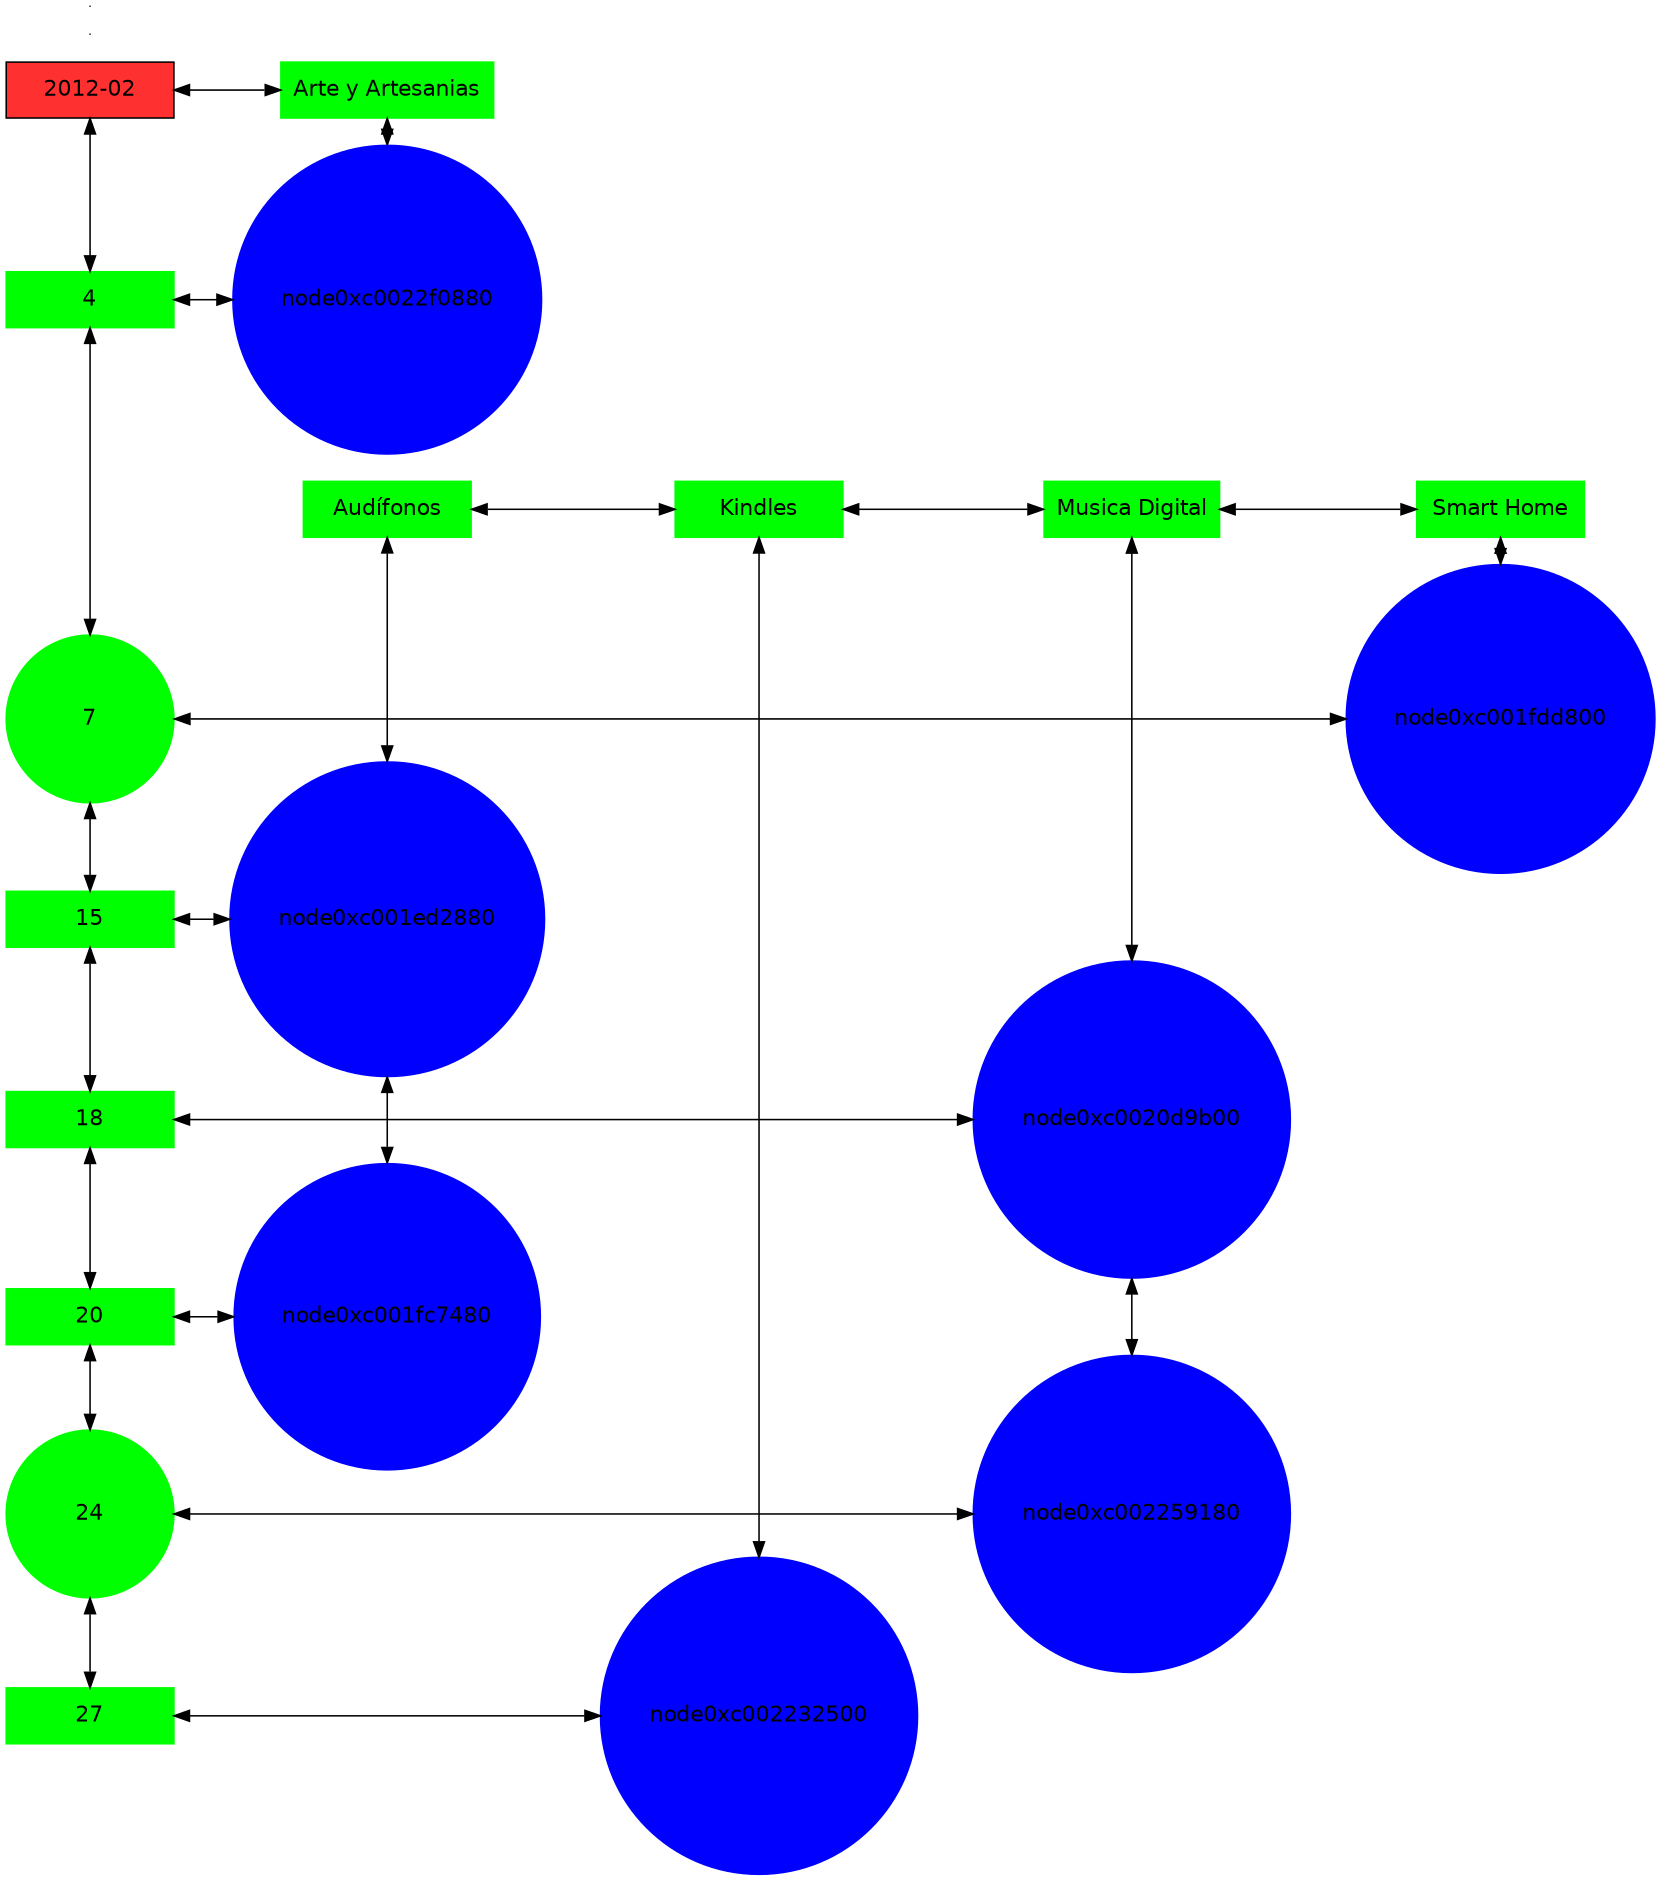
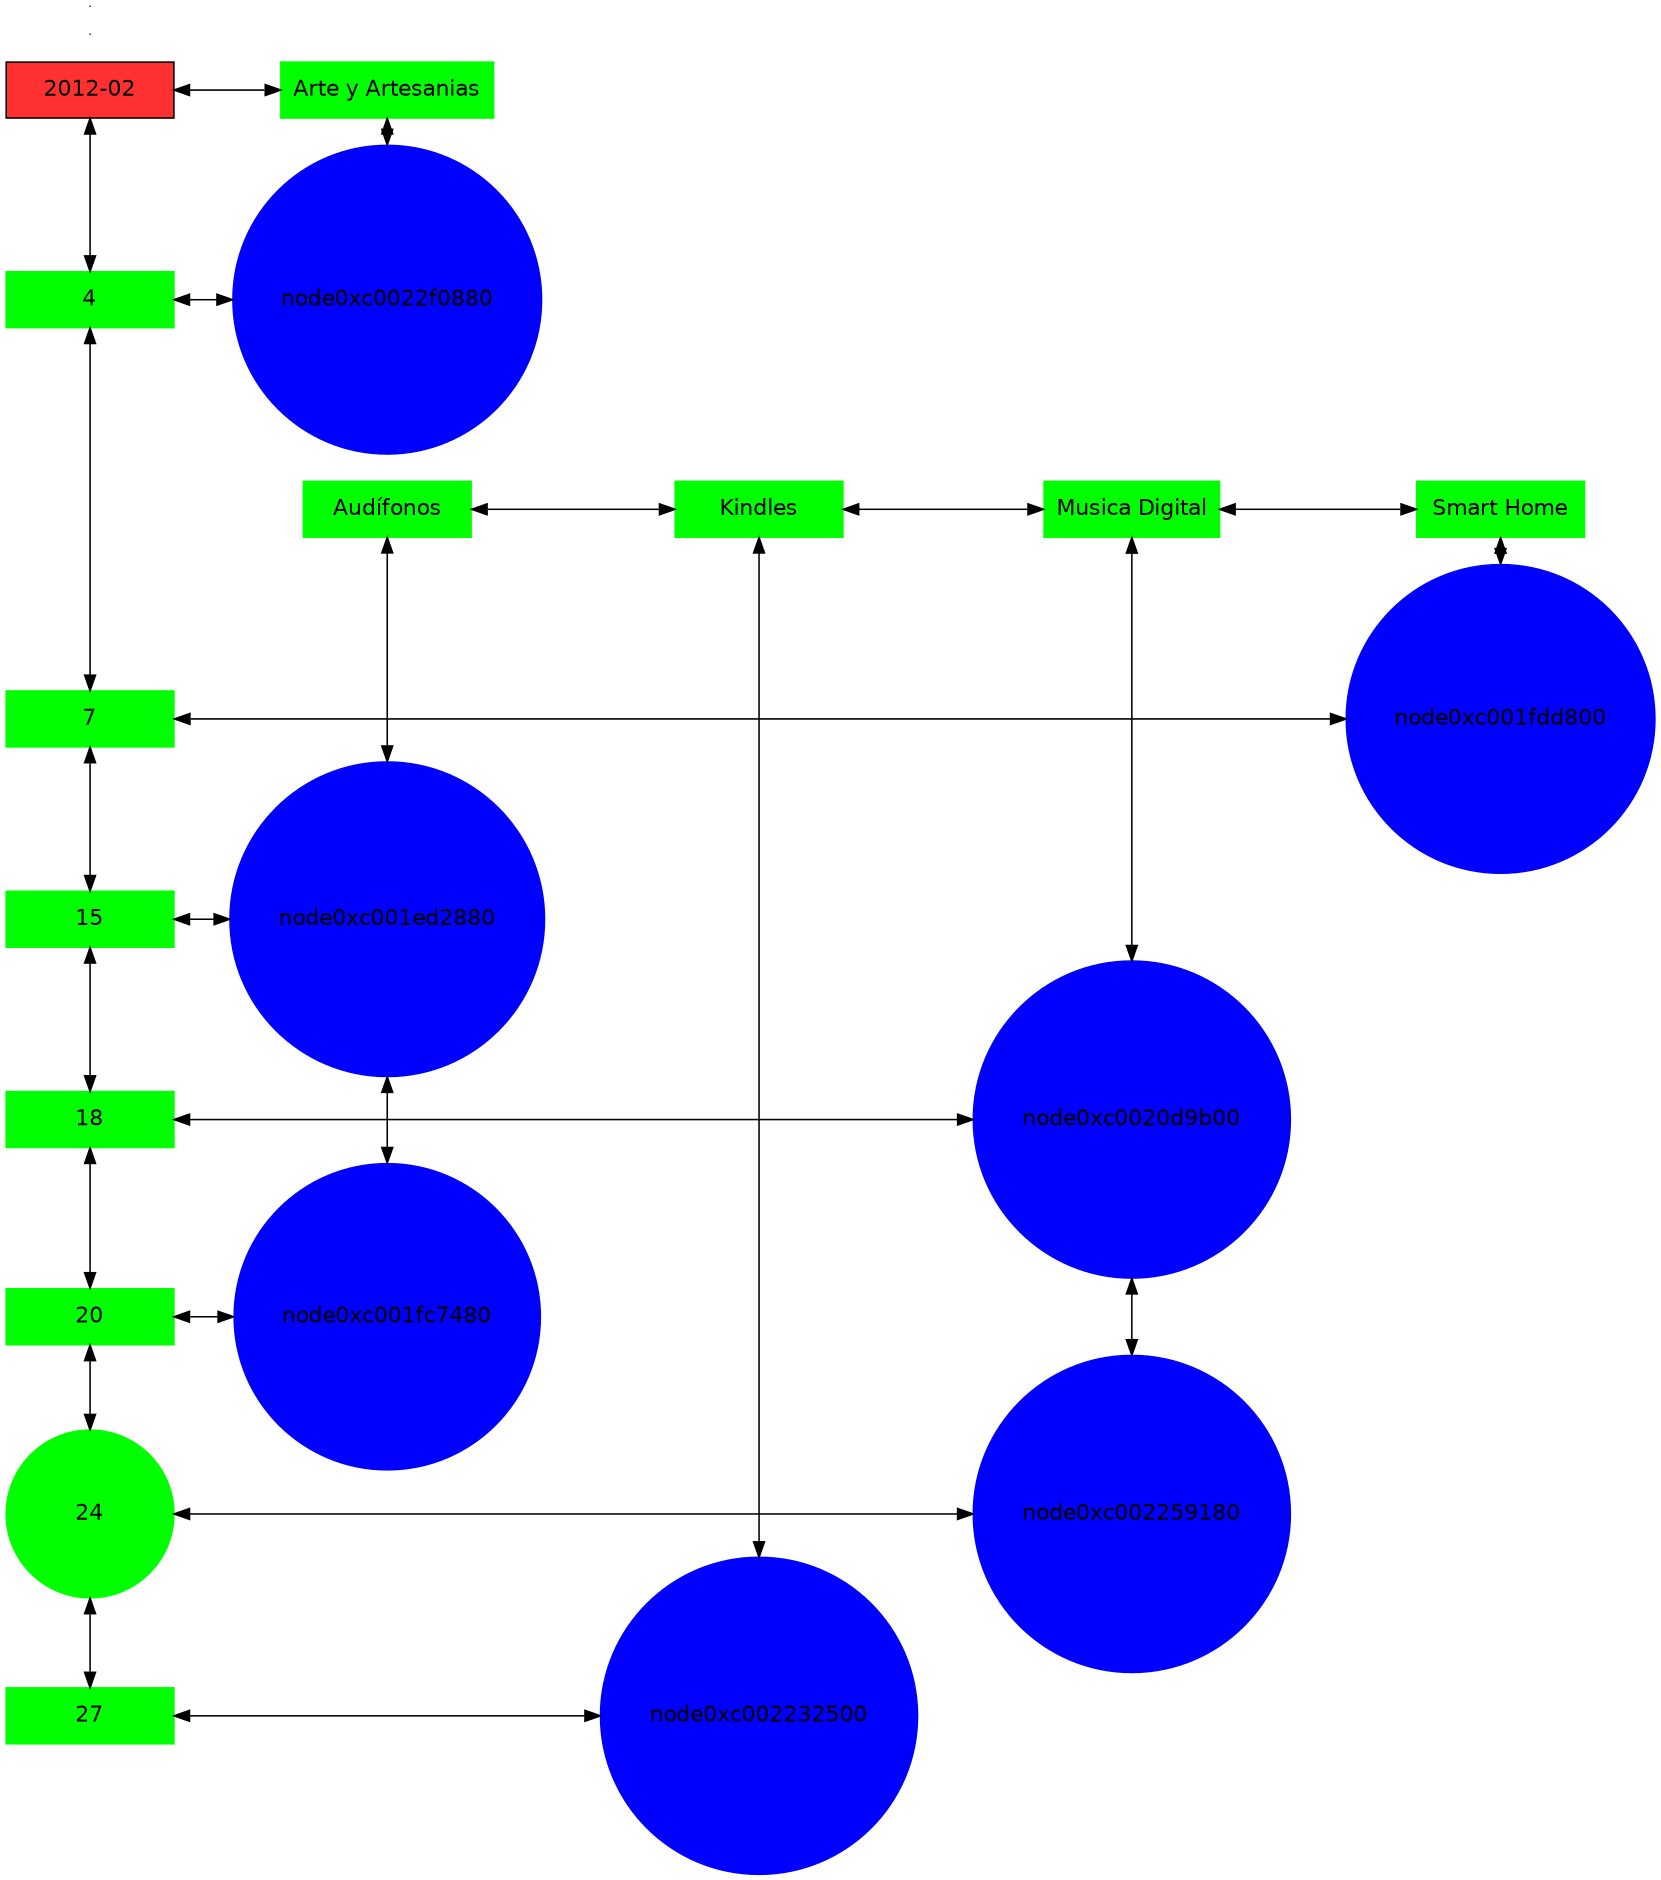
node "7": shape circle -> box
